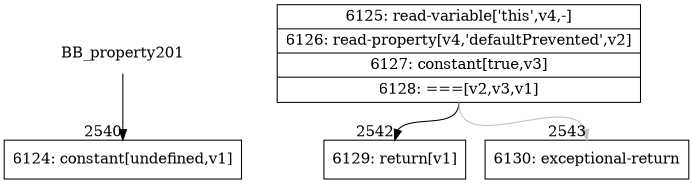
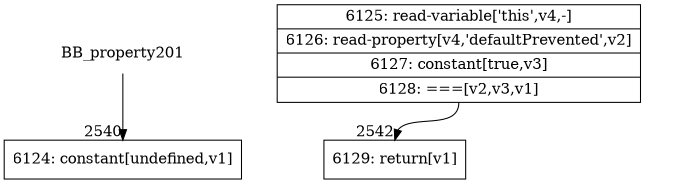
node "6130: exceptional-return": removed
